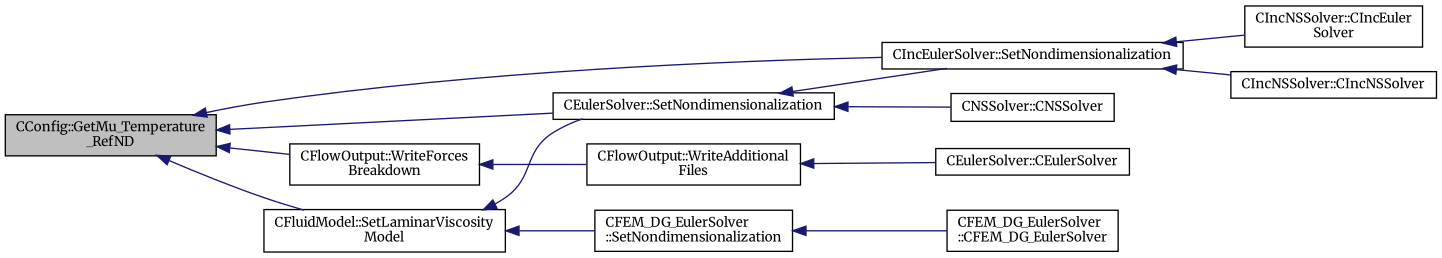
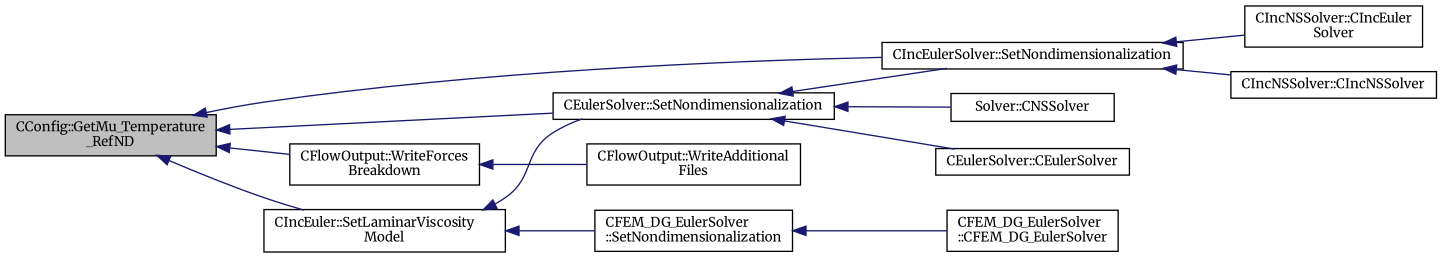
node "CNSSolver::CNSSolver": label "CNSSolver::CNSSolver" -> "Solver::CNSSolver"
edge "CEulerSolver::CEulerSolver" -> "CFlowOutput::WriteAdditional Files": now "CEulerSolver::CEulerSolver" -> "CEulerSolver::SetNondimensionalization"
node "CFluidModel::SetLaminarViscosity Model": label "CFluidModel::SetLaminarViscosity Model" -> "CIncEuler::SetLaminarViscosity Model"
